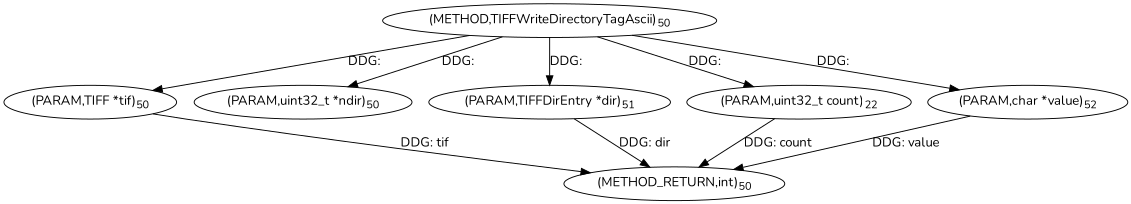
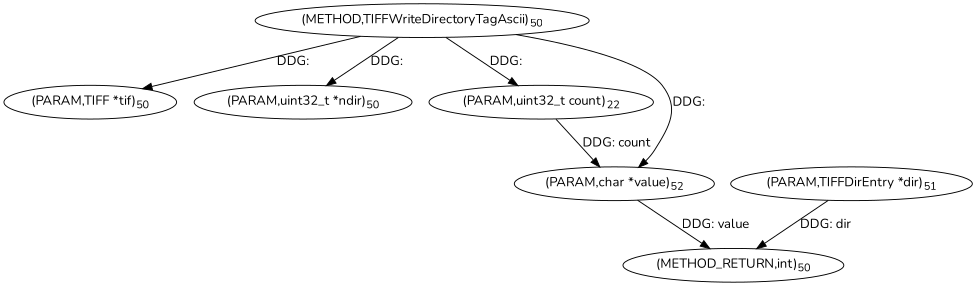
edge "(METHOD,TIFFWriteDirectoryTagAscii)" -> "(PARAM,TIFFDirEntry *dir)": removed, label "DDG:"
edge "(PARAM,uint32_t count)" -> "(METHOD_RETURN,int)": now "(PARAM,uint32_t count)" -> "(PARAM,char *value)"
edge "(PARAM,TIFF *tif)" -> "(METHOD_RETURN,int)": removed, label "DDG: tif"
